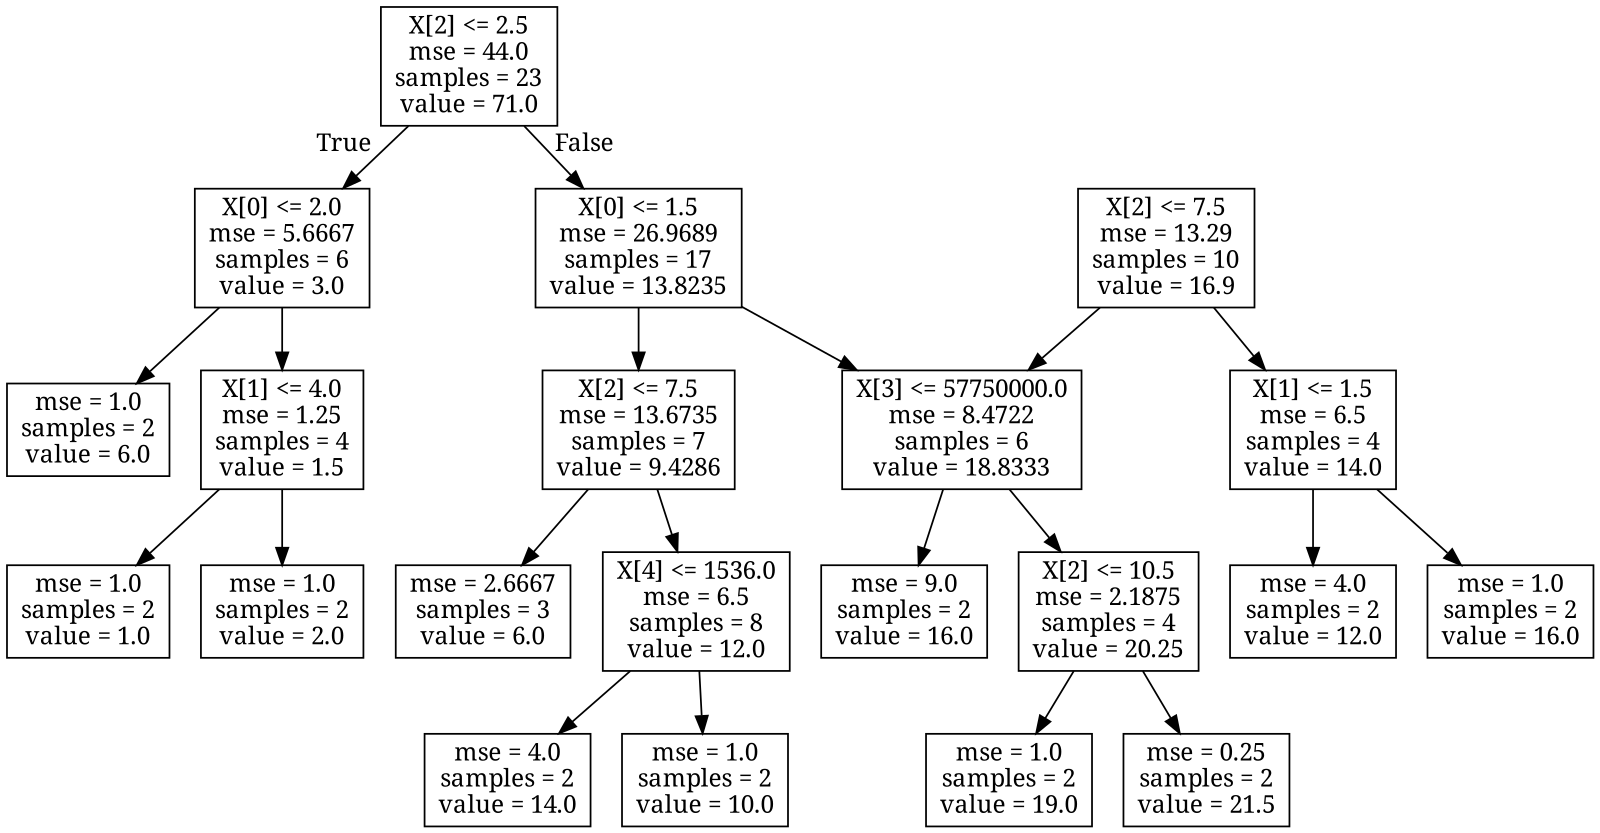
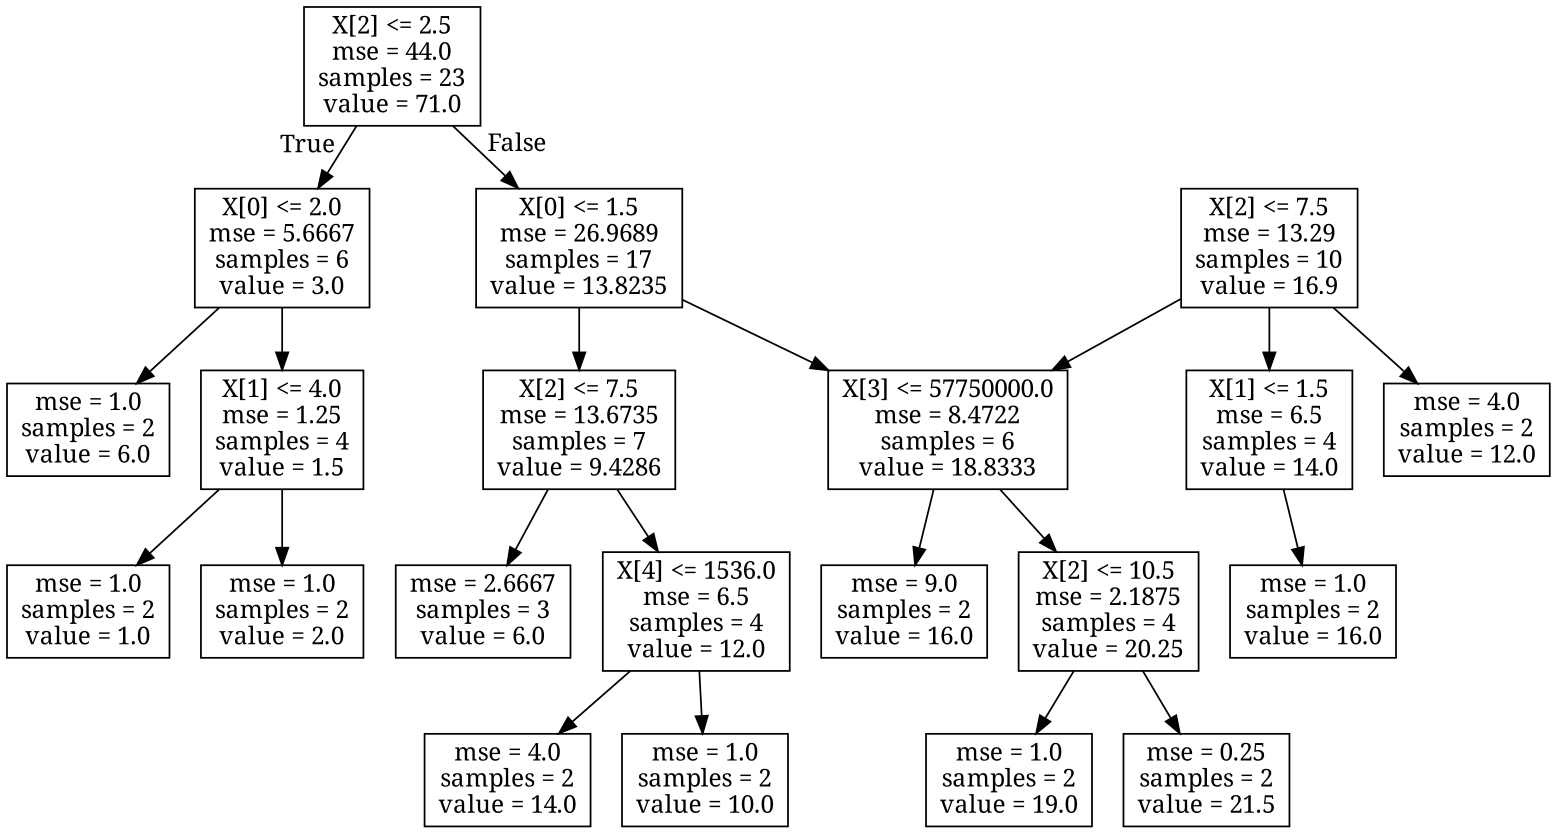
edge "X[1] <= 1.5 mse = 6.5 samples = 4 value = 14.0" -> "mse = 4.0 samples = 2 value = 12.0": now "X[2] <= 7.5 mse = 13.29 samples = 10 value = 16.9" -> "mse = 4.0 samples = 2 value = 12.0"
node "X[4] <= 1536.0 mse = 6.5 samples = 8 value = 12.0": label "X[4] <= 1536.0 mse = 6.5 samples = 8 value = 12.0" -> "X[4] <= 1536.0 mse = 6.5 samples = 4 value = 12.0"
